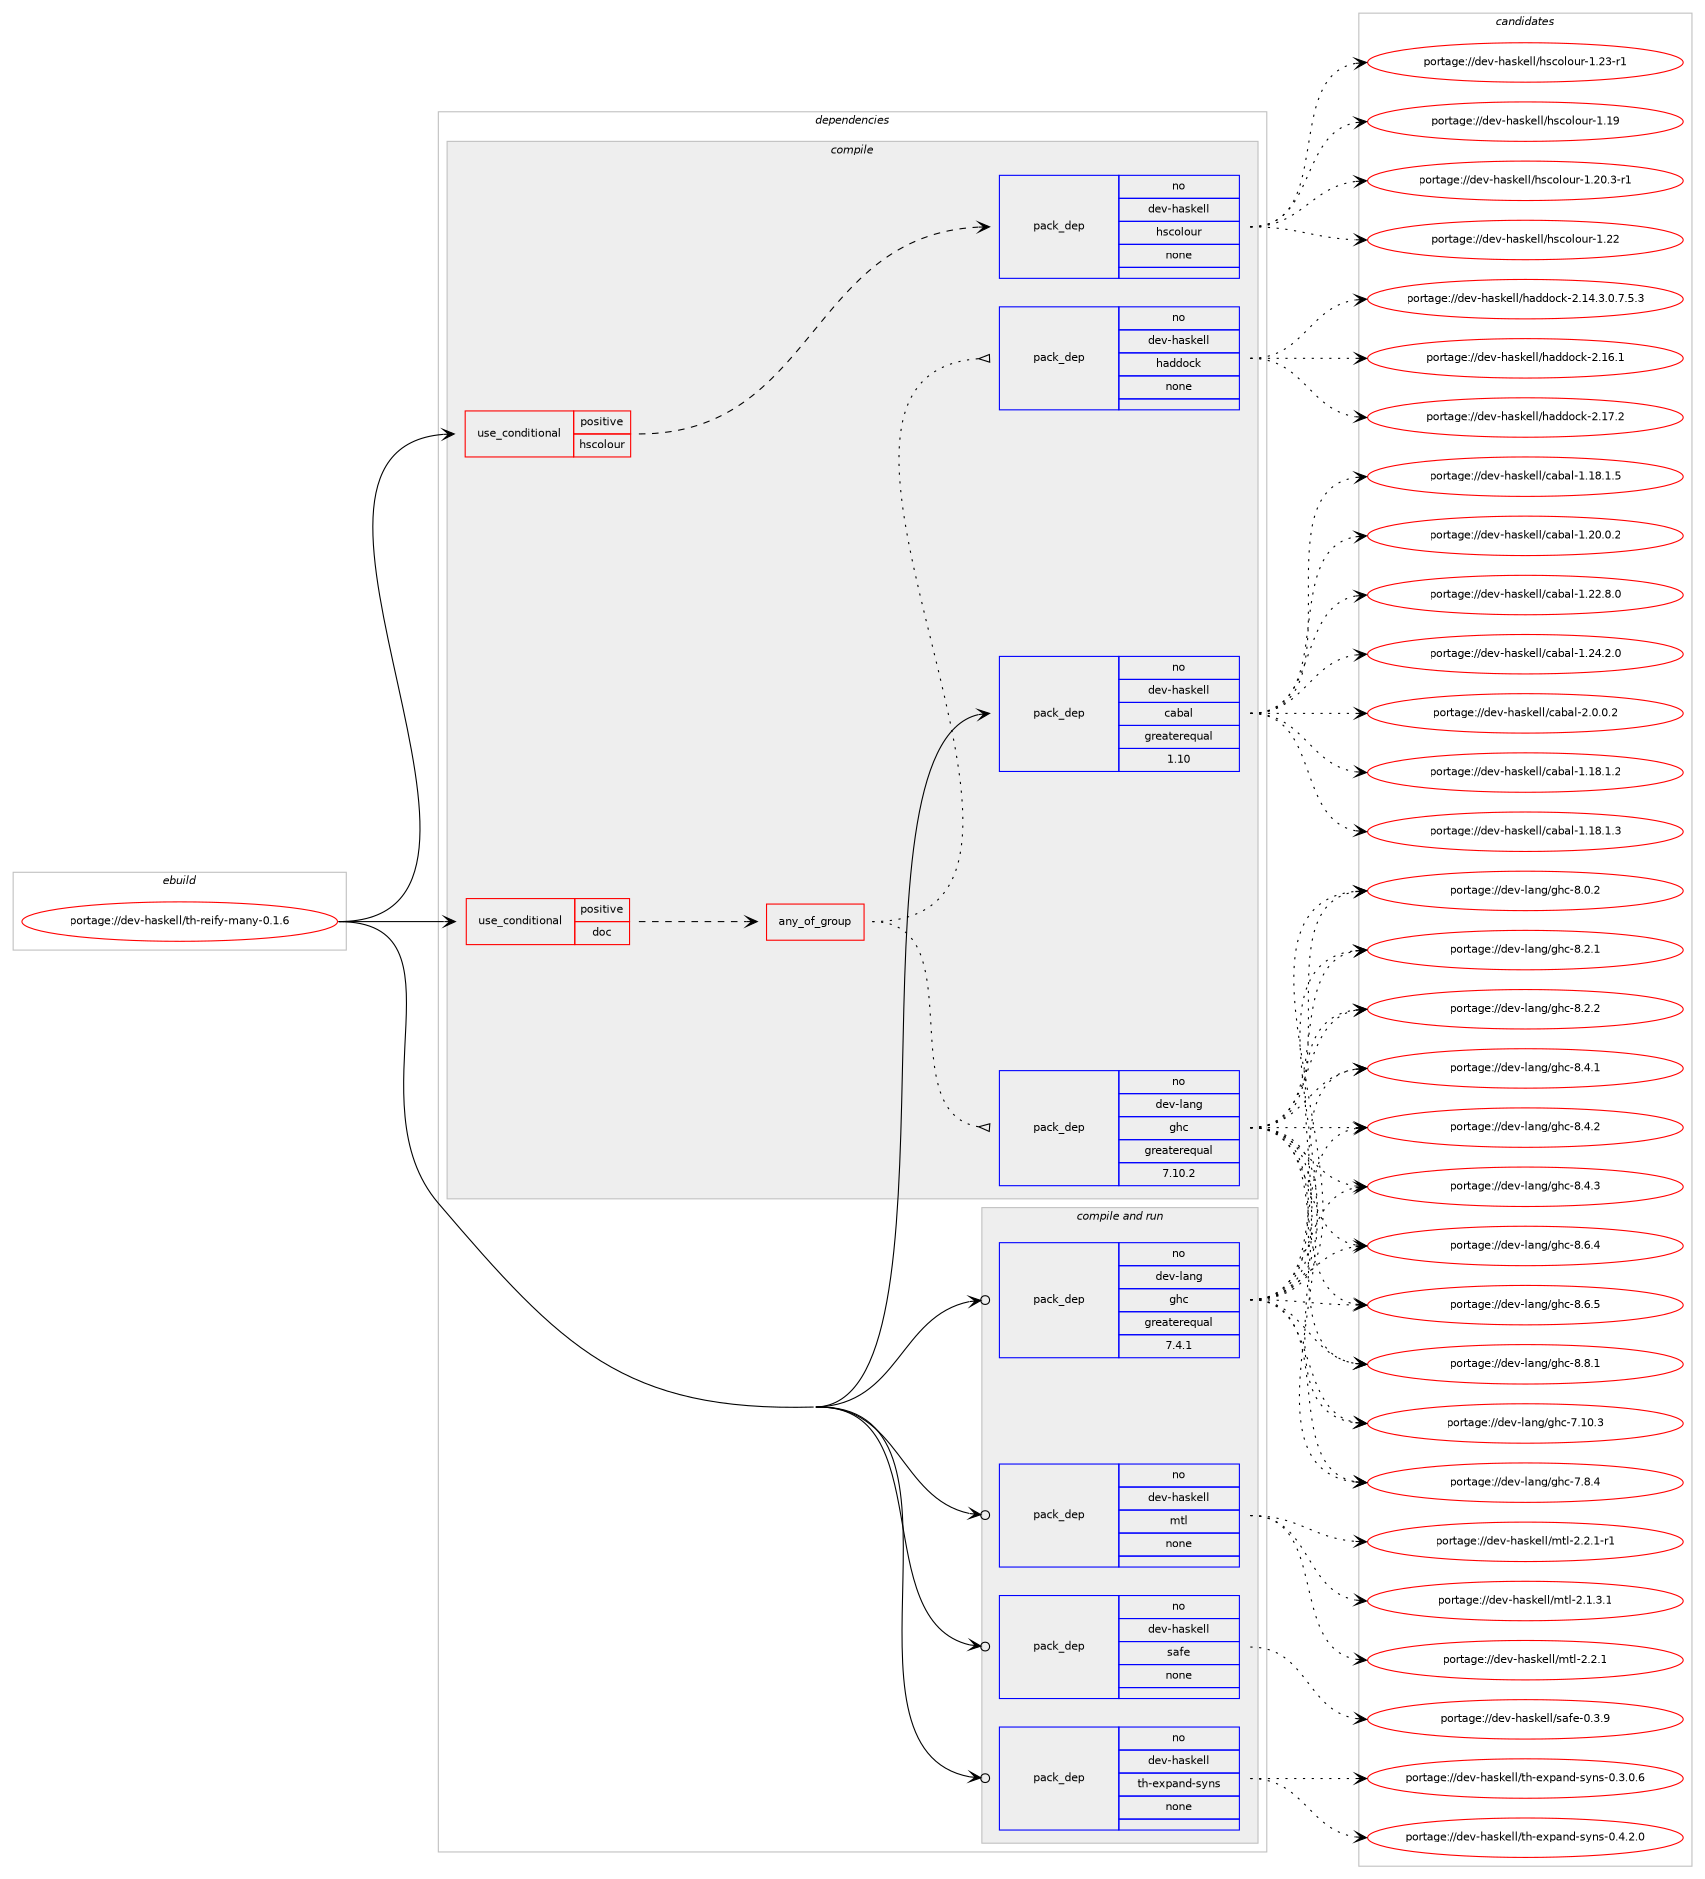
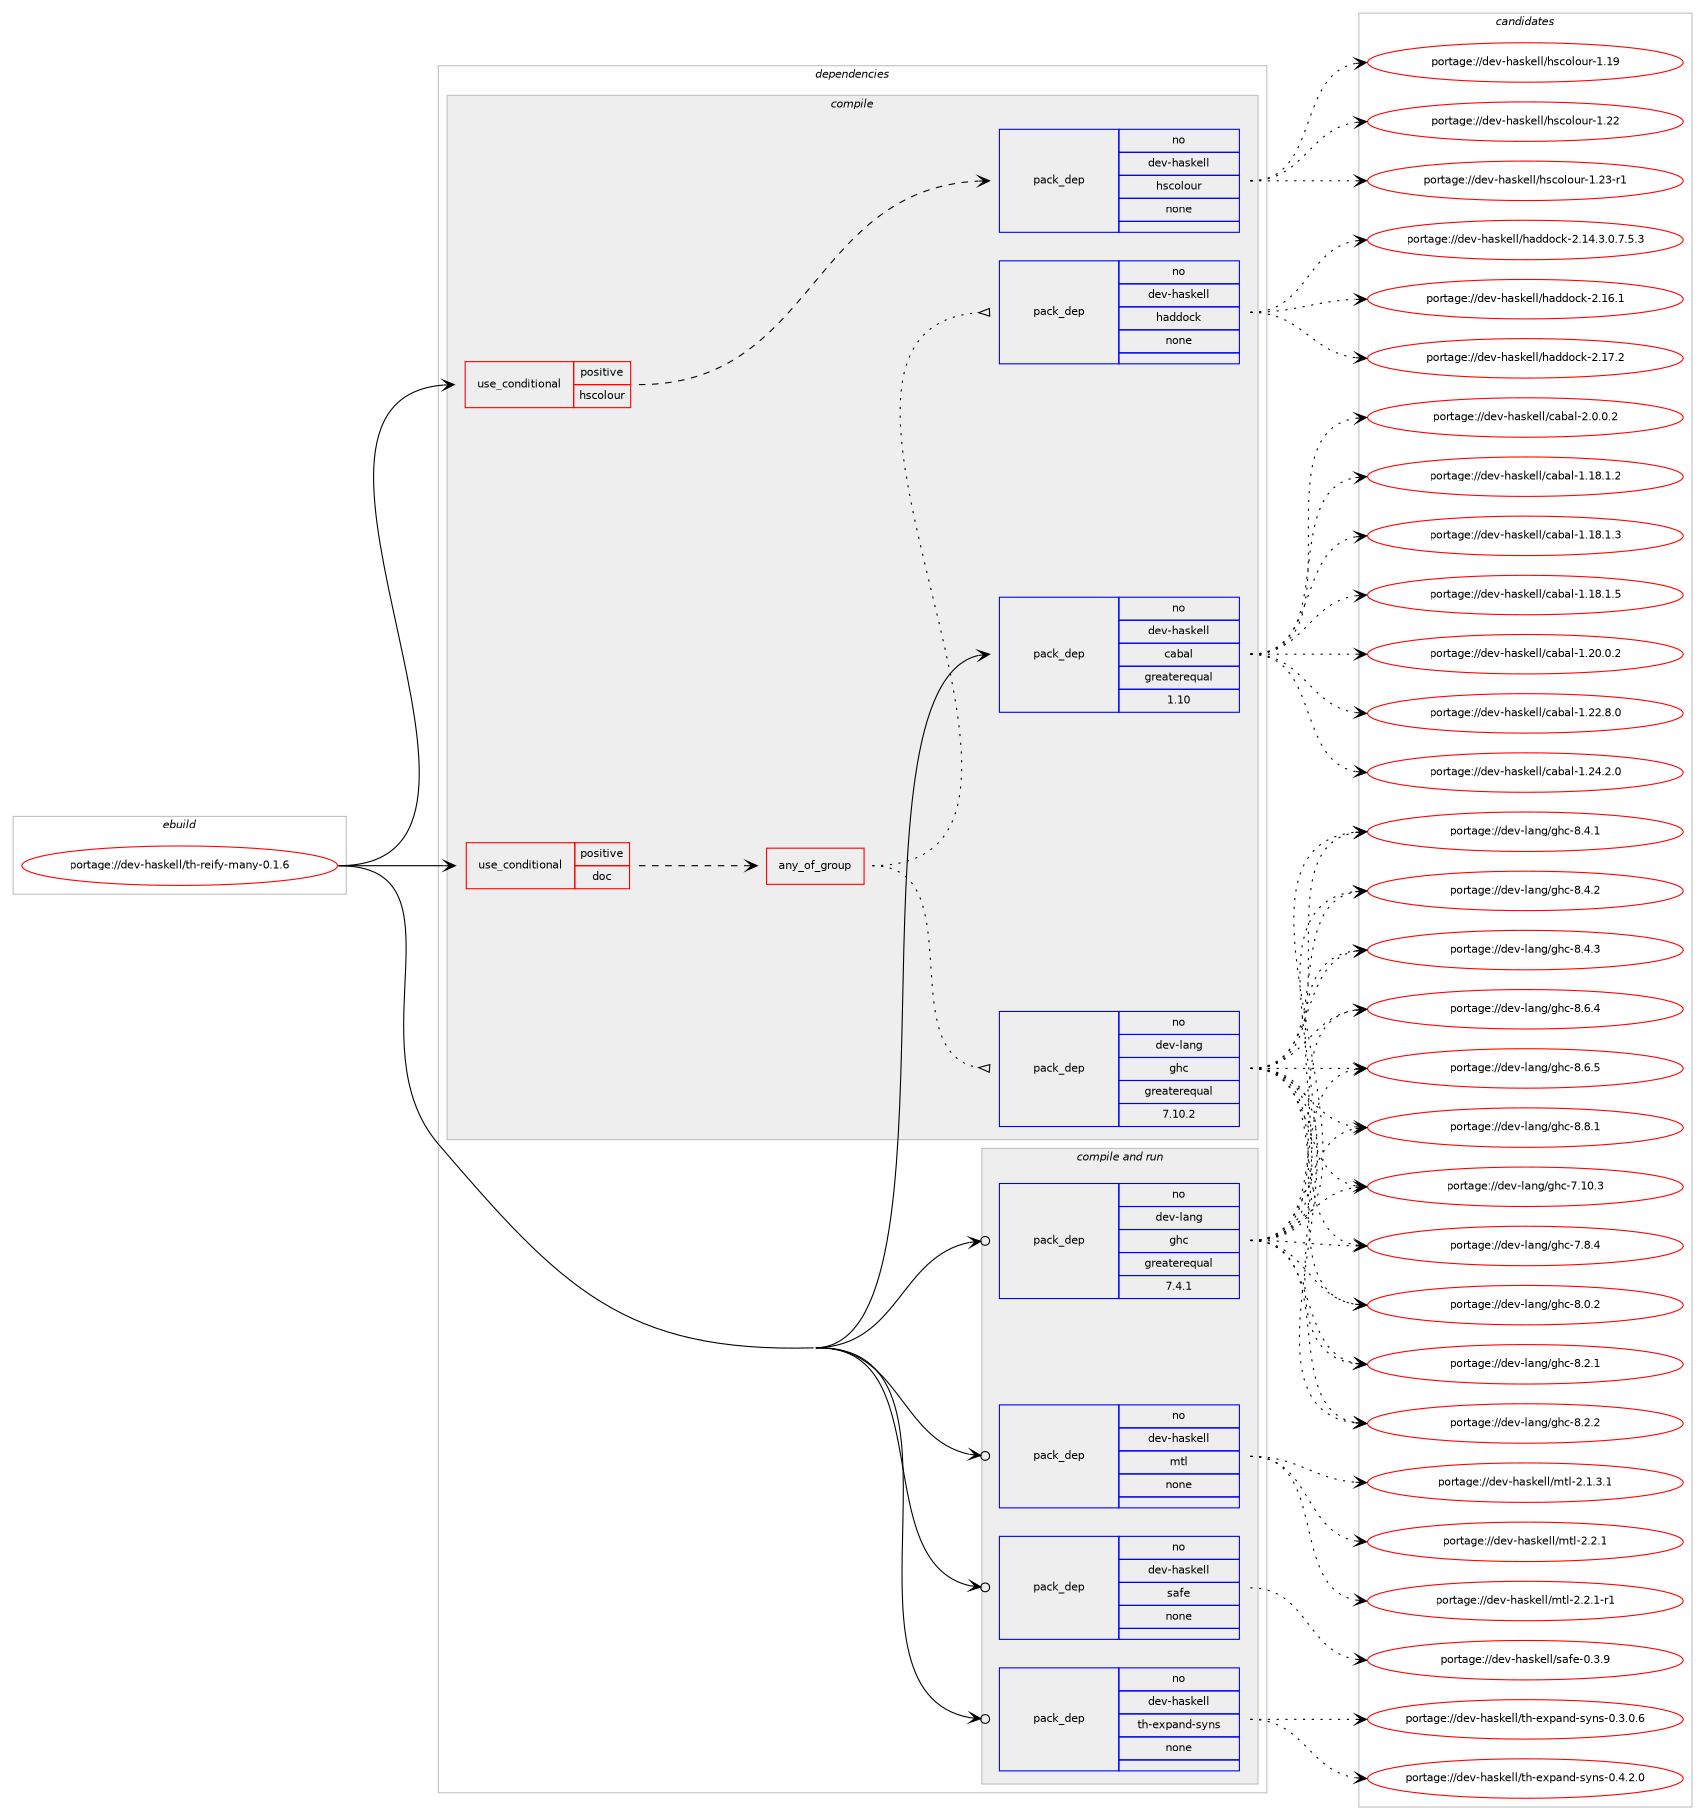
node "portage://dev-haskell/hscolour-1.20.3-r1": removed
